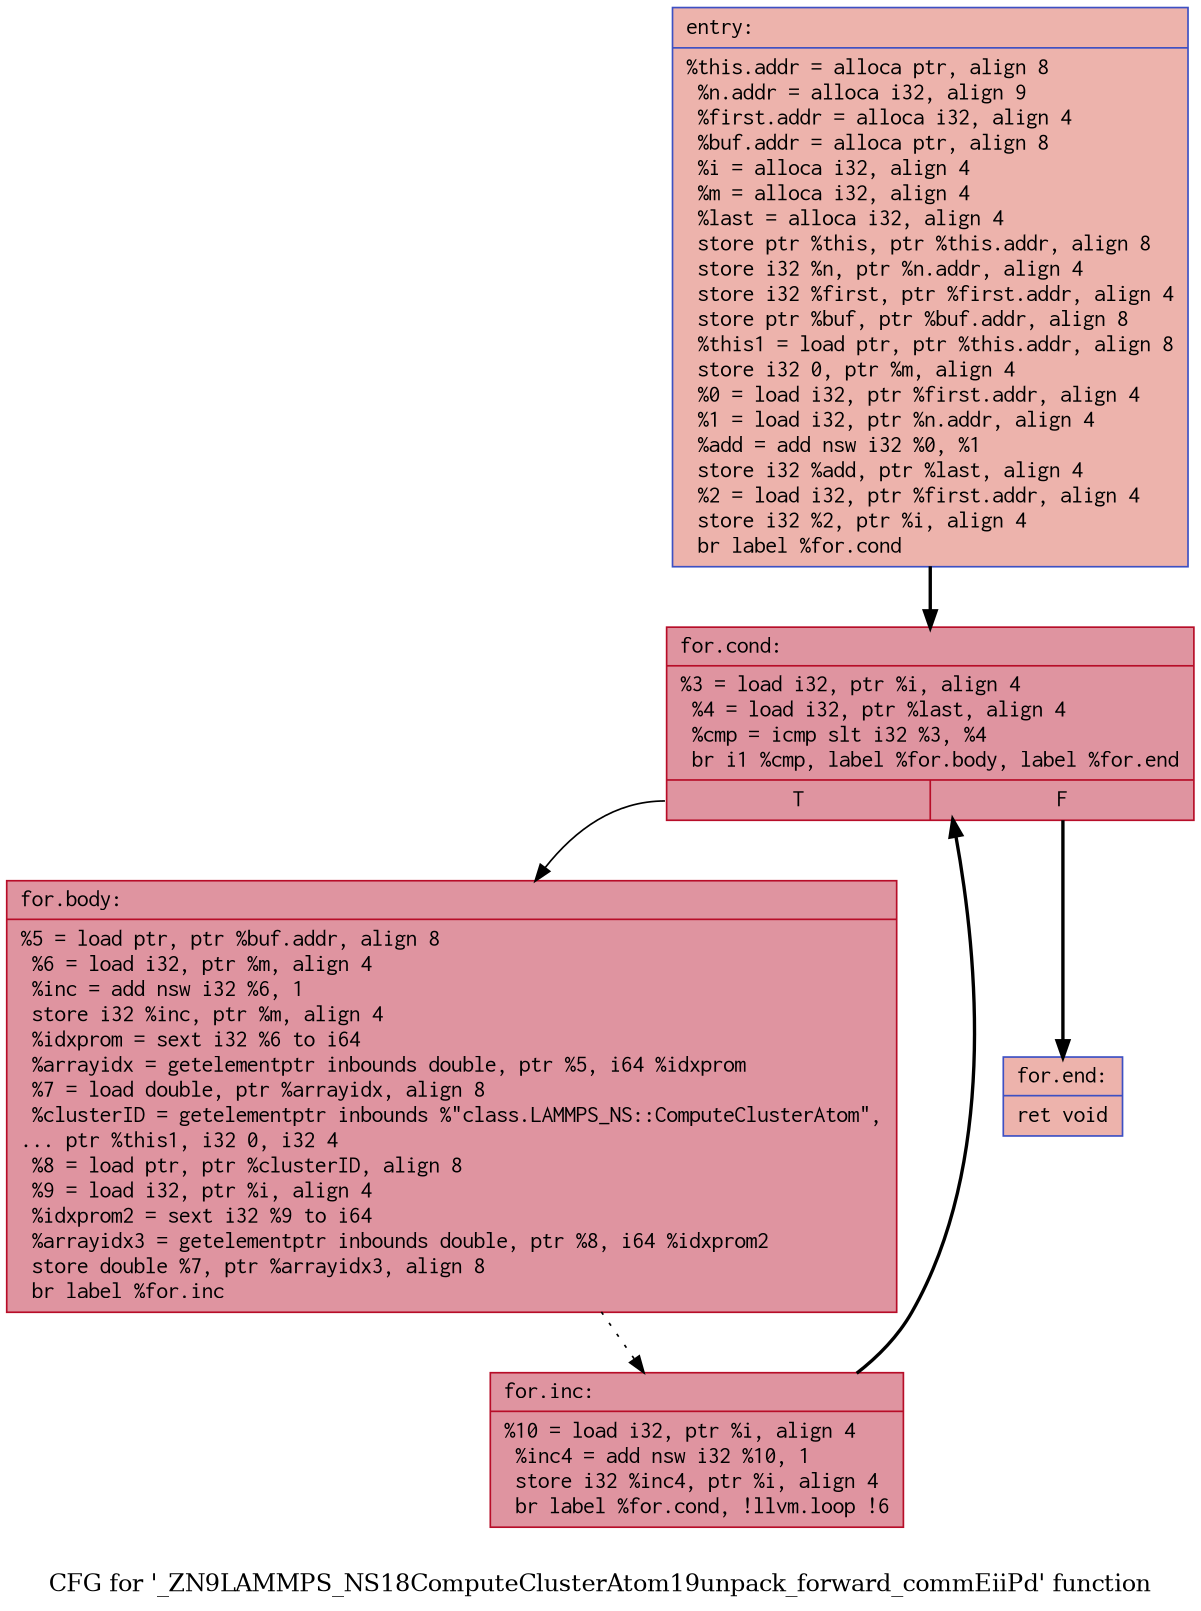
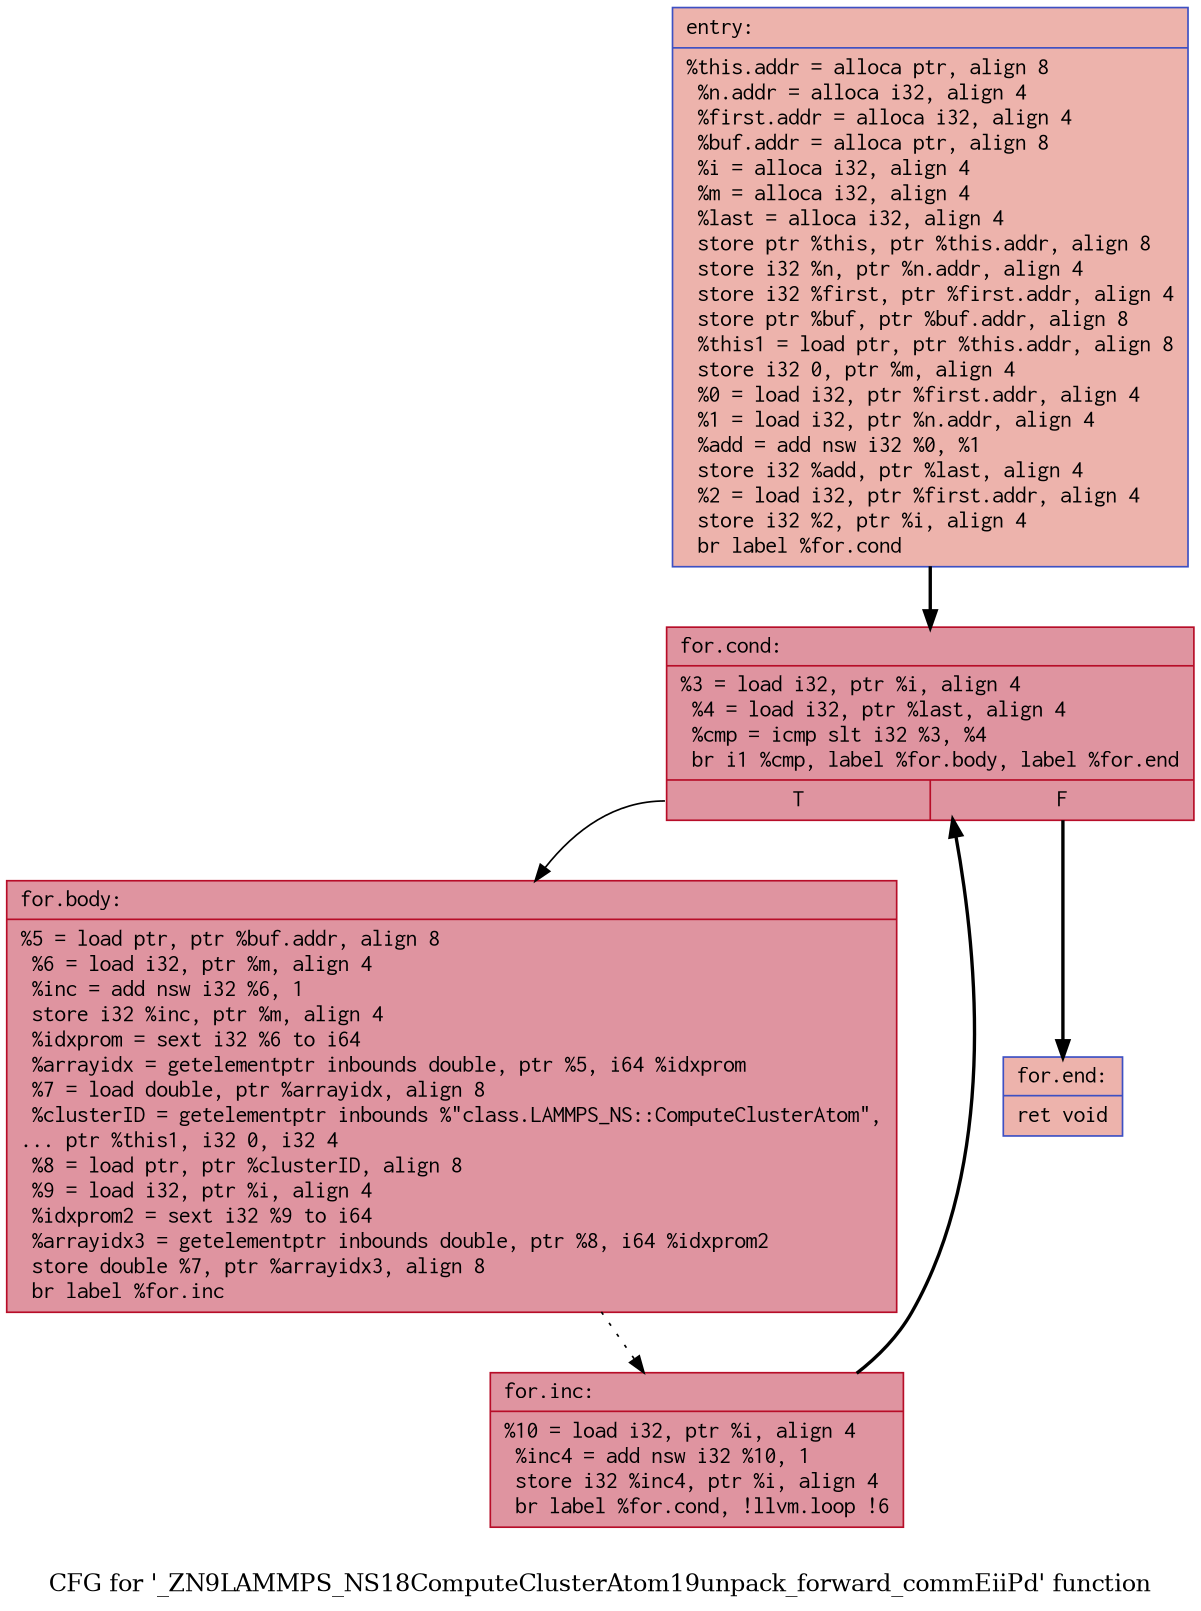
node "entry:": text "%n.addr = alloca i32, align 9" -> "%n.addr = alloca i32, align 4"
